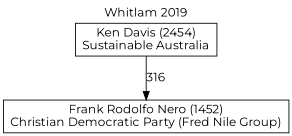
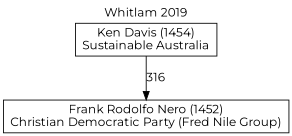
node "Ken Davis (2454) Sustainable Australia": label "Ken Davis (2454) Sustainable Australia" -> "Ken Davis (1454) Sustainable Australia"
